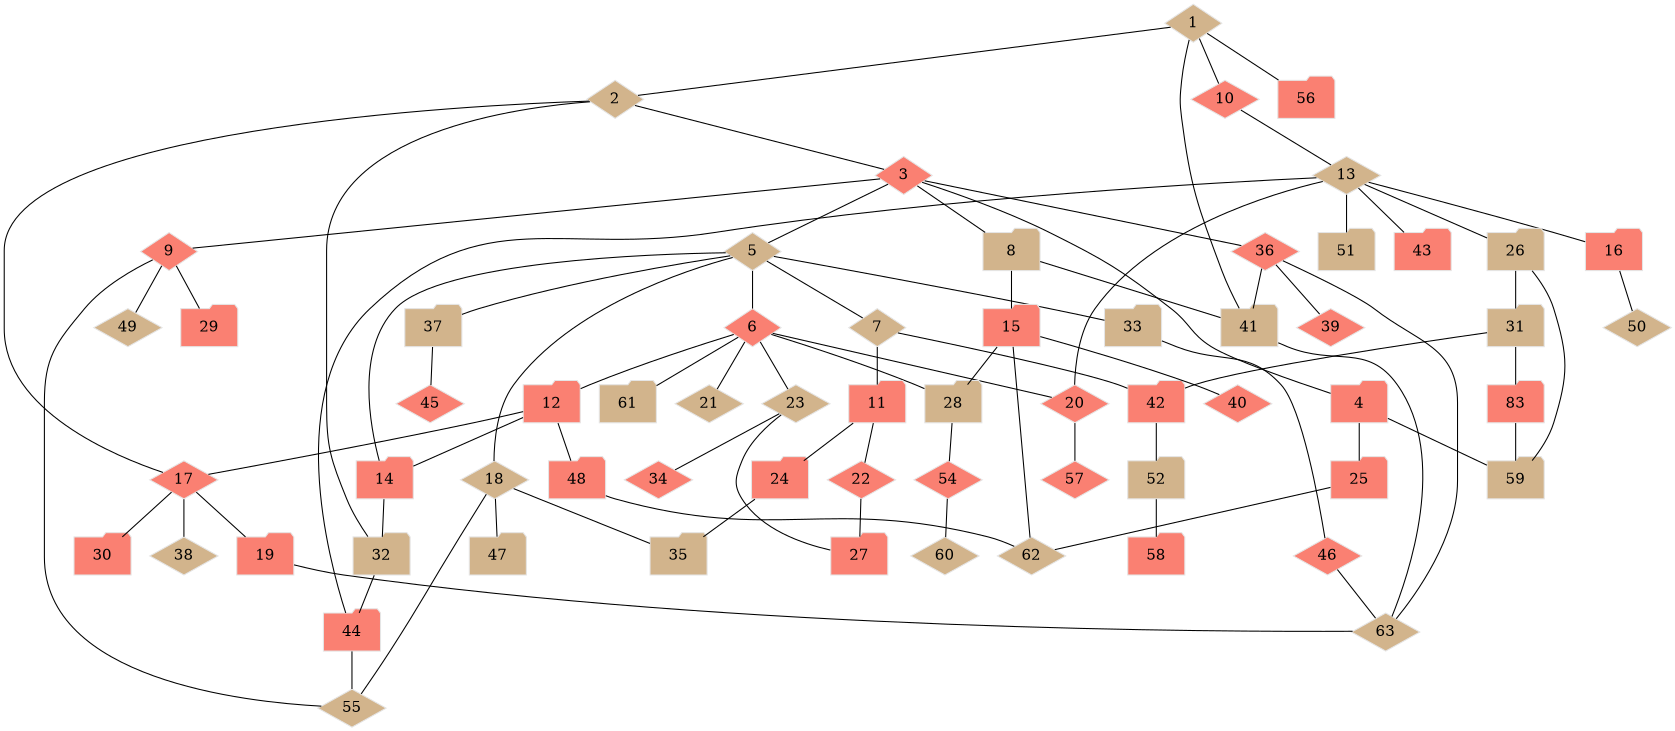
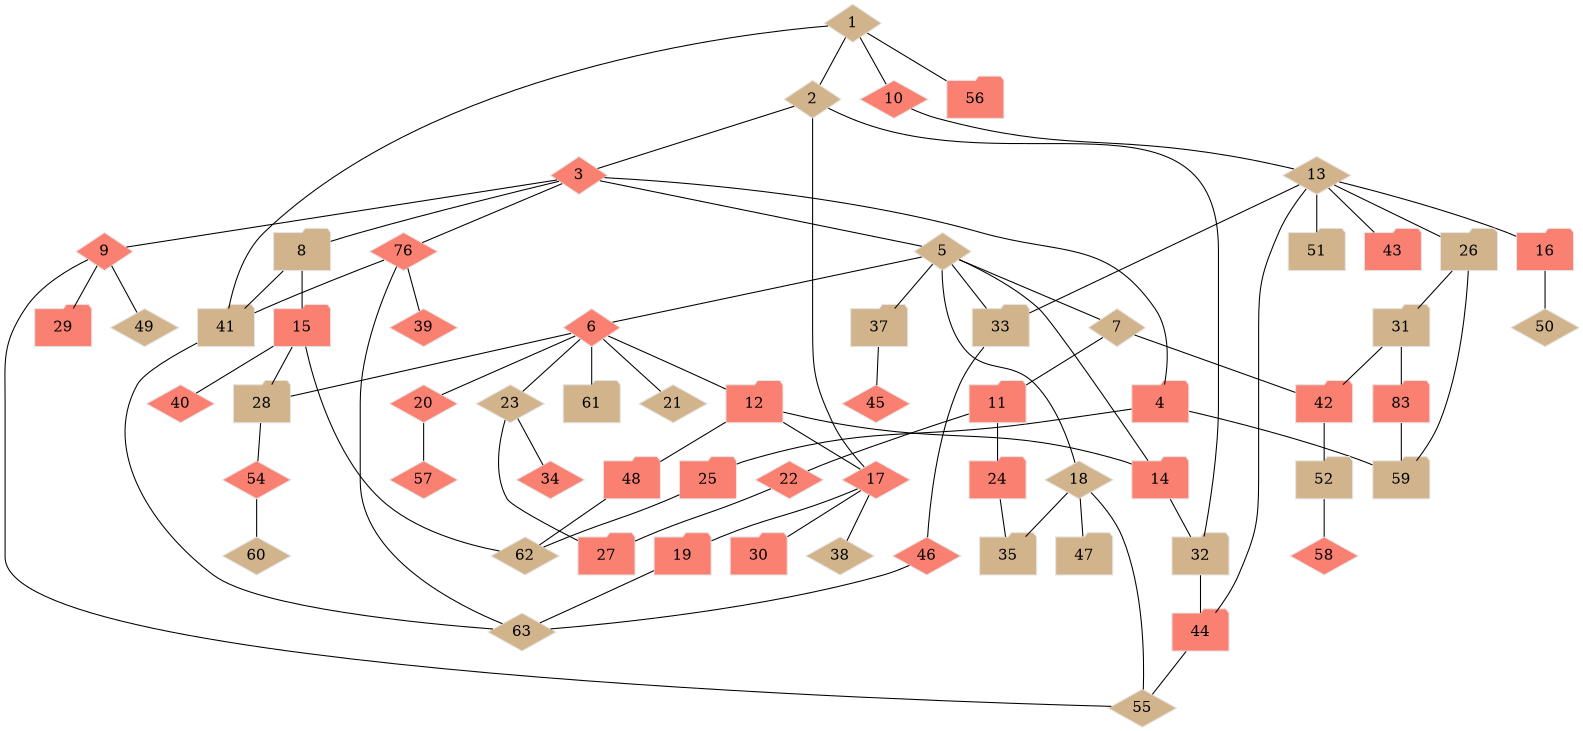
edge "13" -- "20": now "13" -- "33"
node "36": label "36" -> "76"
node "58": shape folder -> diamond
